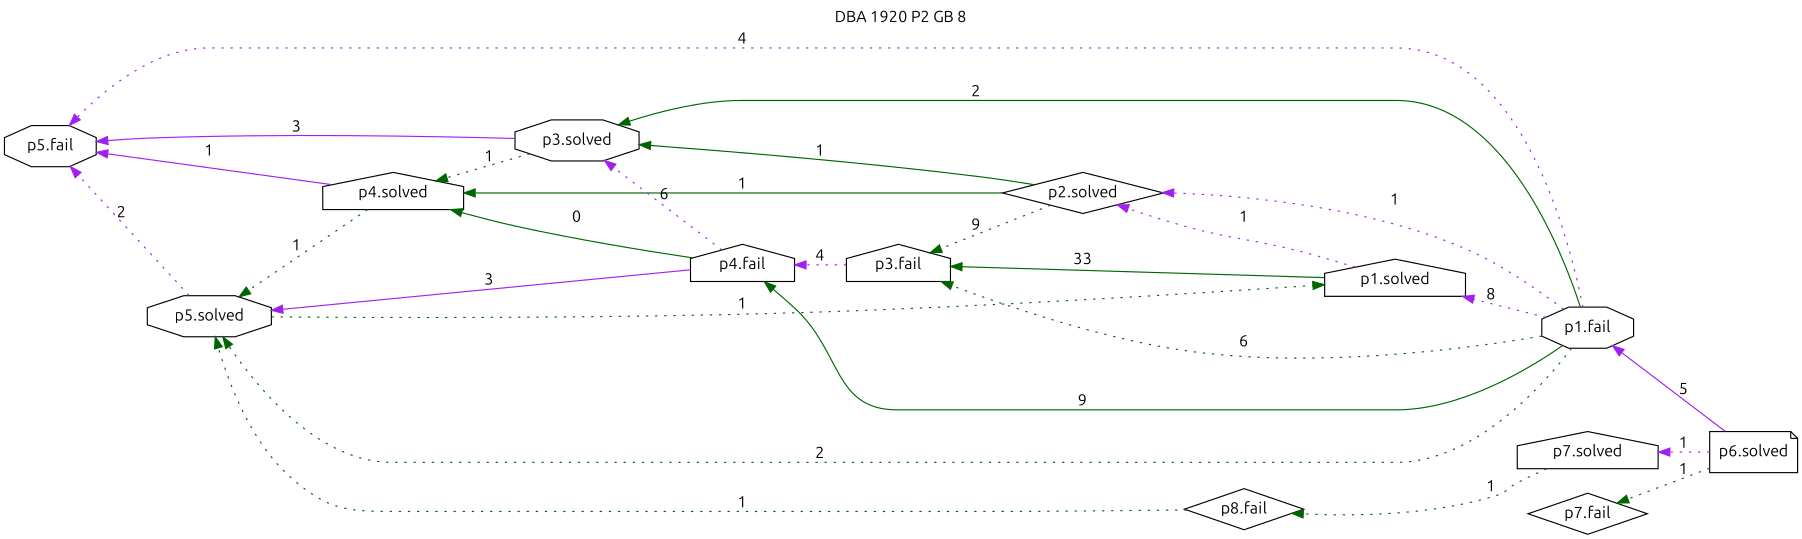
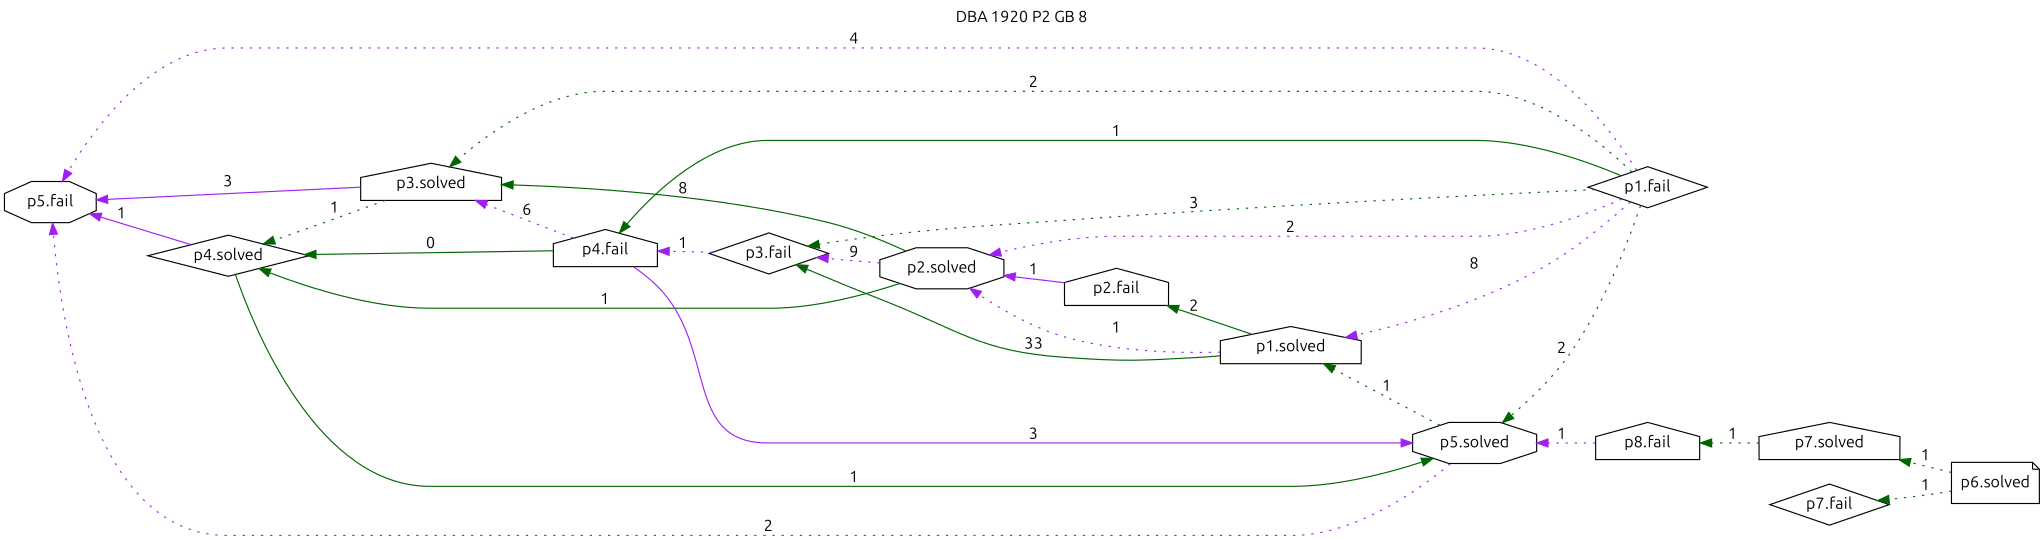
edge "p1.fail" -> "p3.solved": style solid -> dotted
node "p3.solved": shape octagon -> house
edge "p2.solved" -> "p3.solved": label "1" -> "8"
node "p4.solved": shape house -> diamond
node "p2.solved": shape diamond -> octagon
edge "p1.fail" -> "p2.solved": label "1" -> "2"
edge "p2.solved" -> "p3.fail": color darkgreen -> purple
edge "p4.solved" -> "p5.solved": style dotted -> solid
edge "p3.fail" -> "p4.fail": label "4" -> "1"
node "p3.fail": shape house -> diamond
node "p2.fail": added
node "p1.fail": shape octagon -> diamond
edge "p1.fail" -> "p3.fail": label "6" -> "3"
edge "p6.solved" -> "p1.fail": removed, label "5"
edge "p1.fail" -> "p4.fail": label "9" -> "1"
edge "p6.solved" -> "p7.solved": color purple -> darkgreen
node "p8.fail": shape diamond -> house
edge "p8.fail" -> "p5.solved": color darkgreen -> purple
